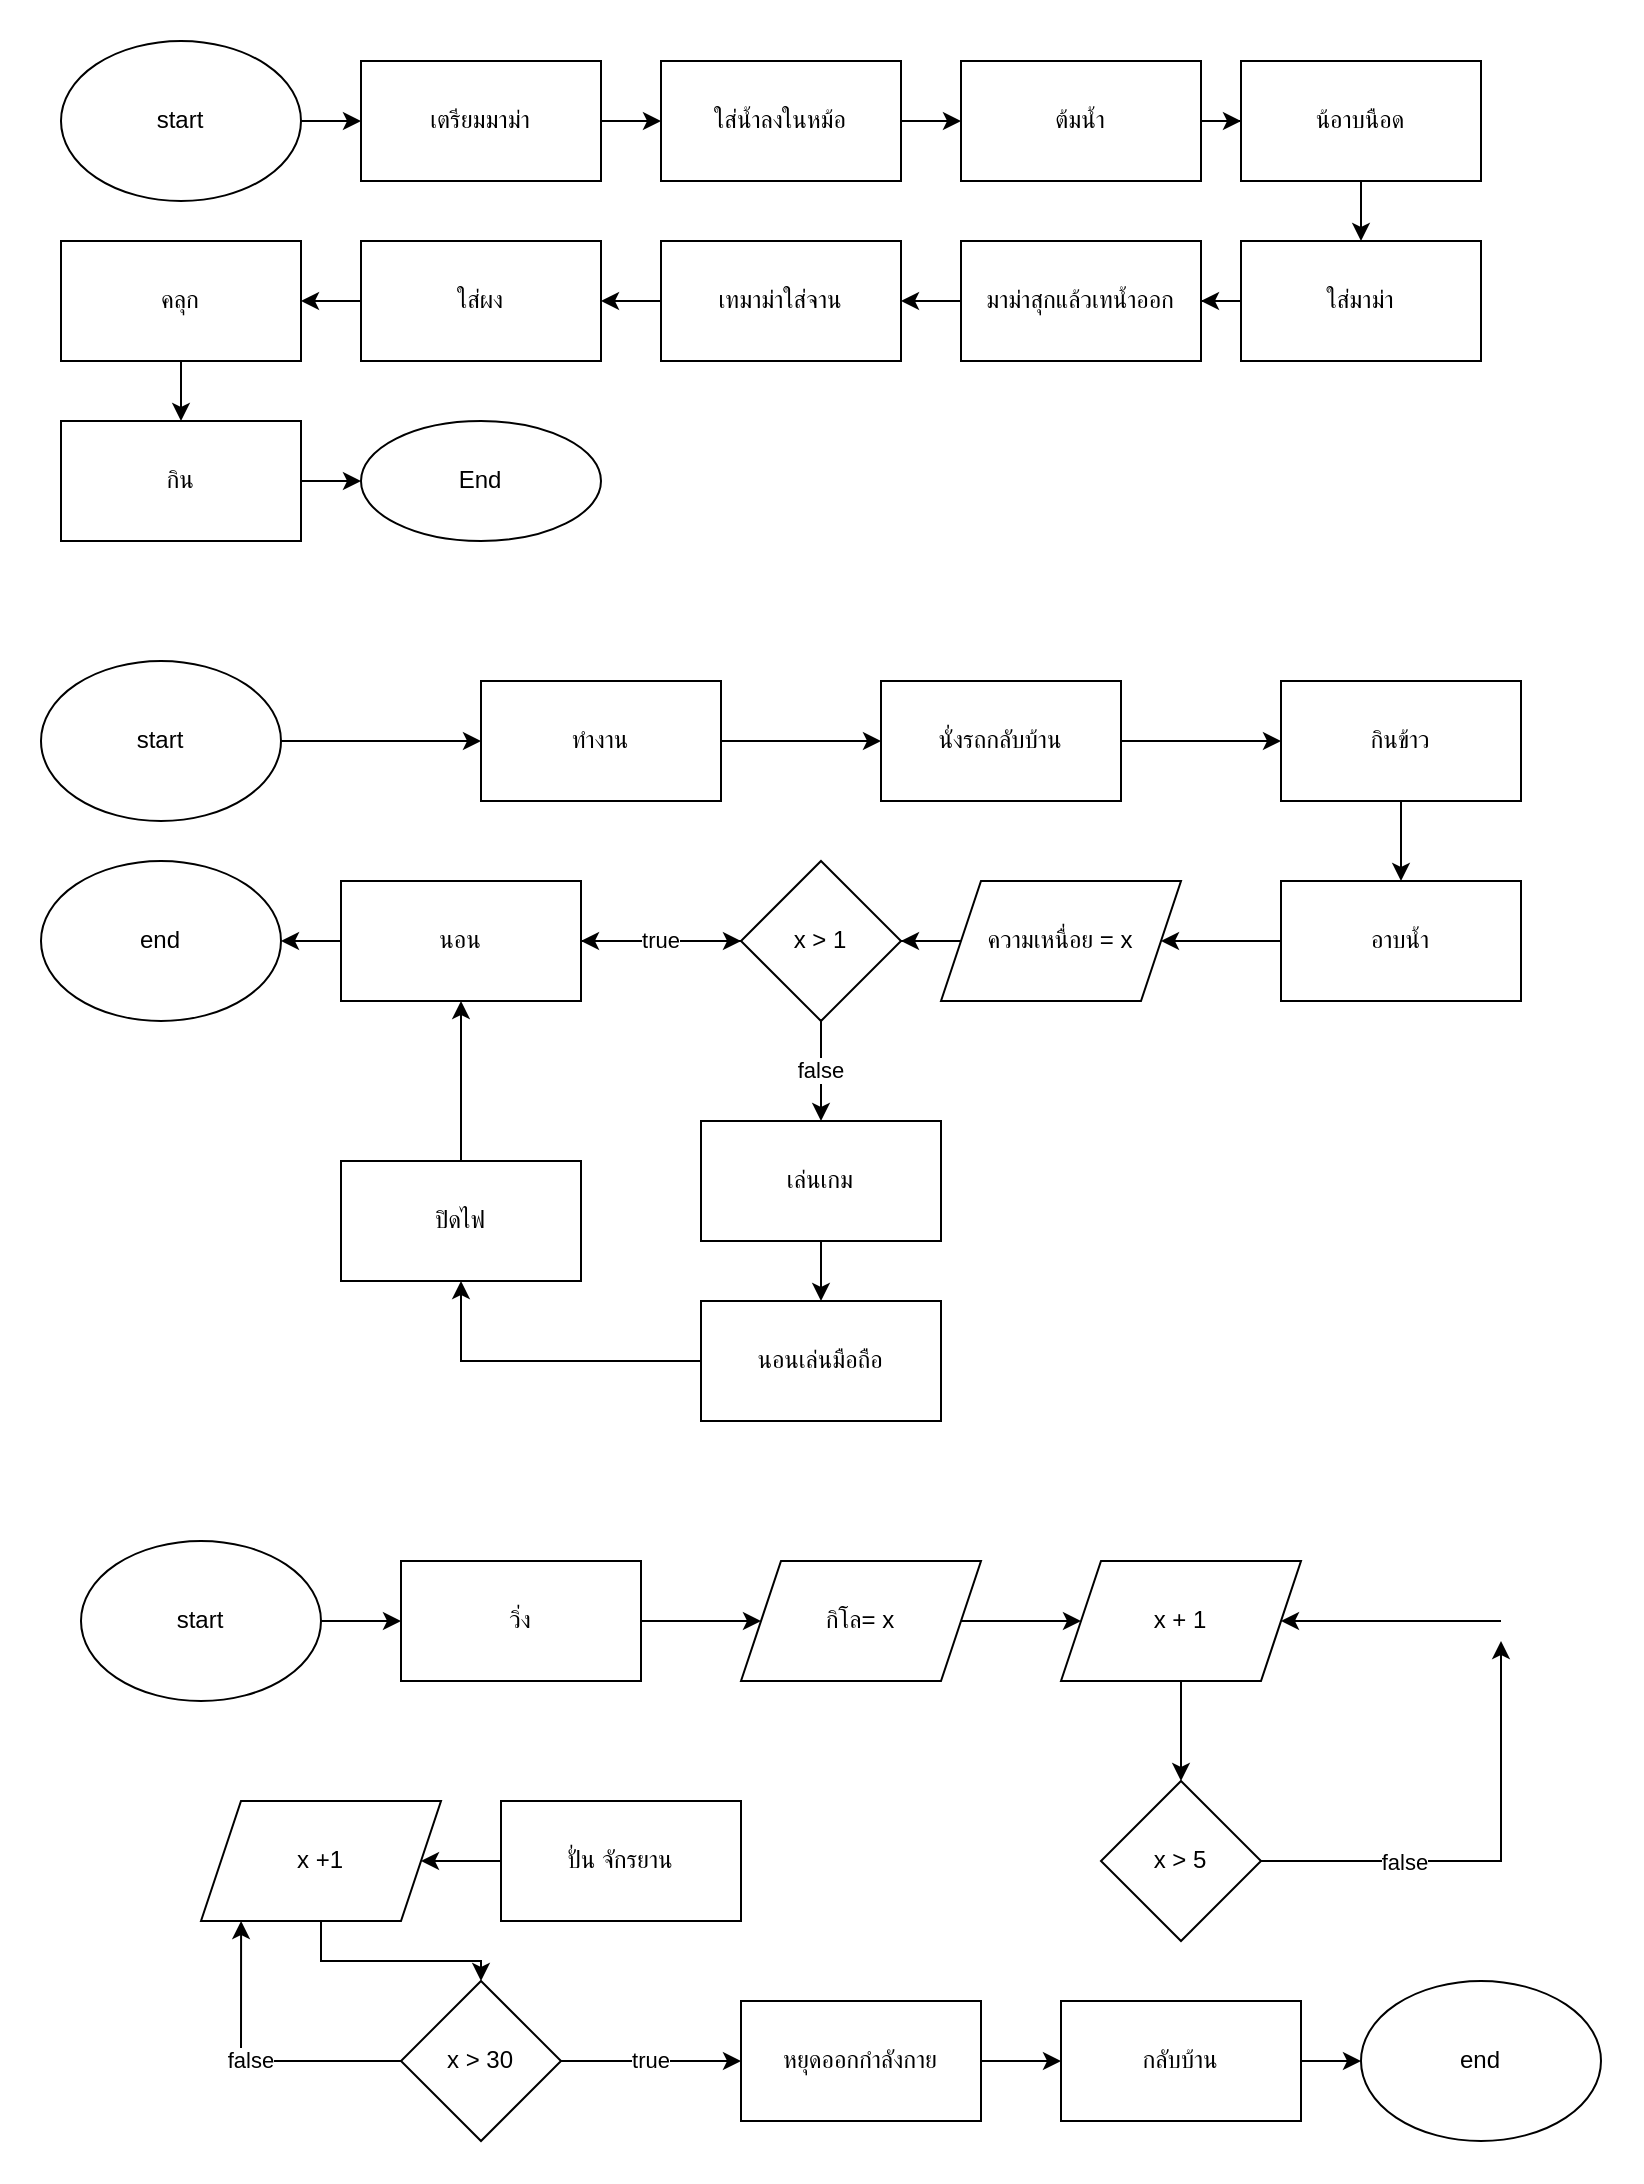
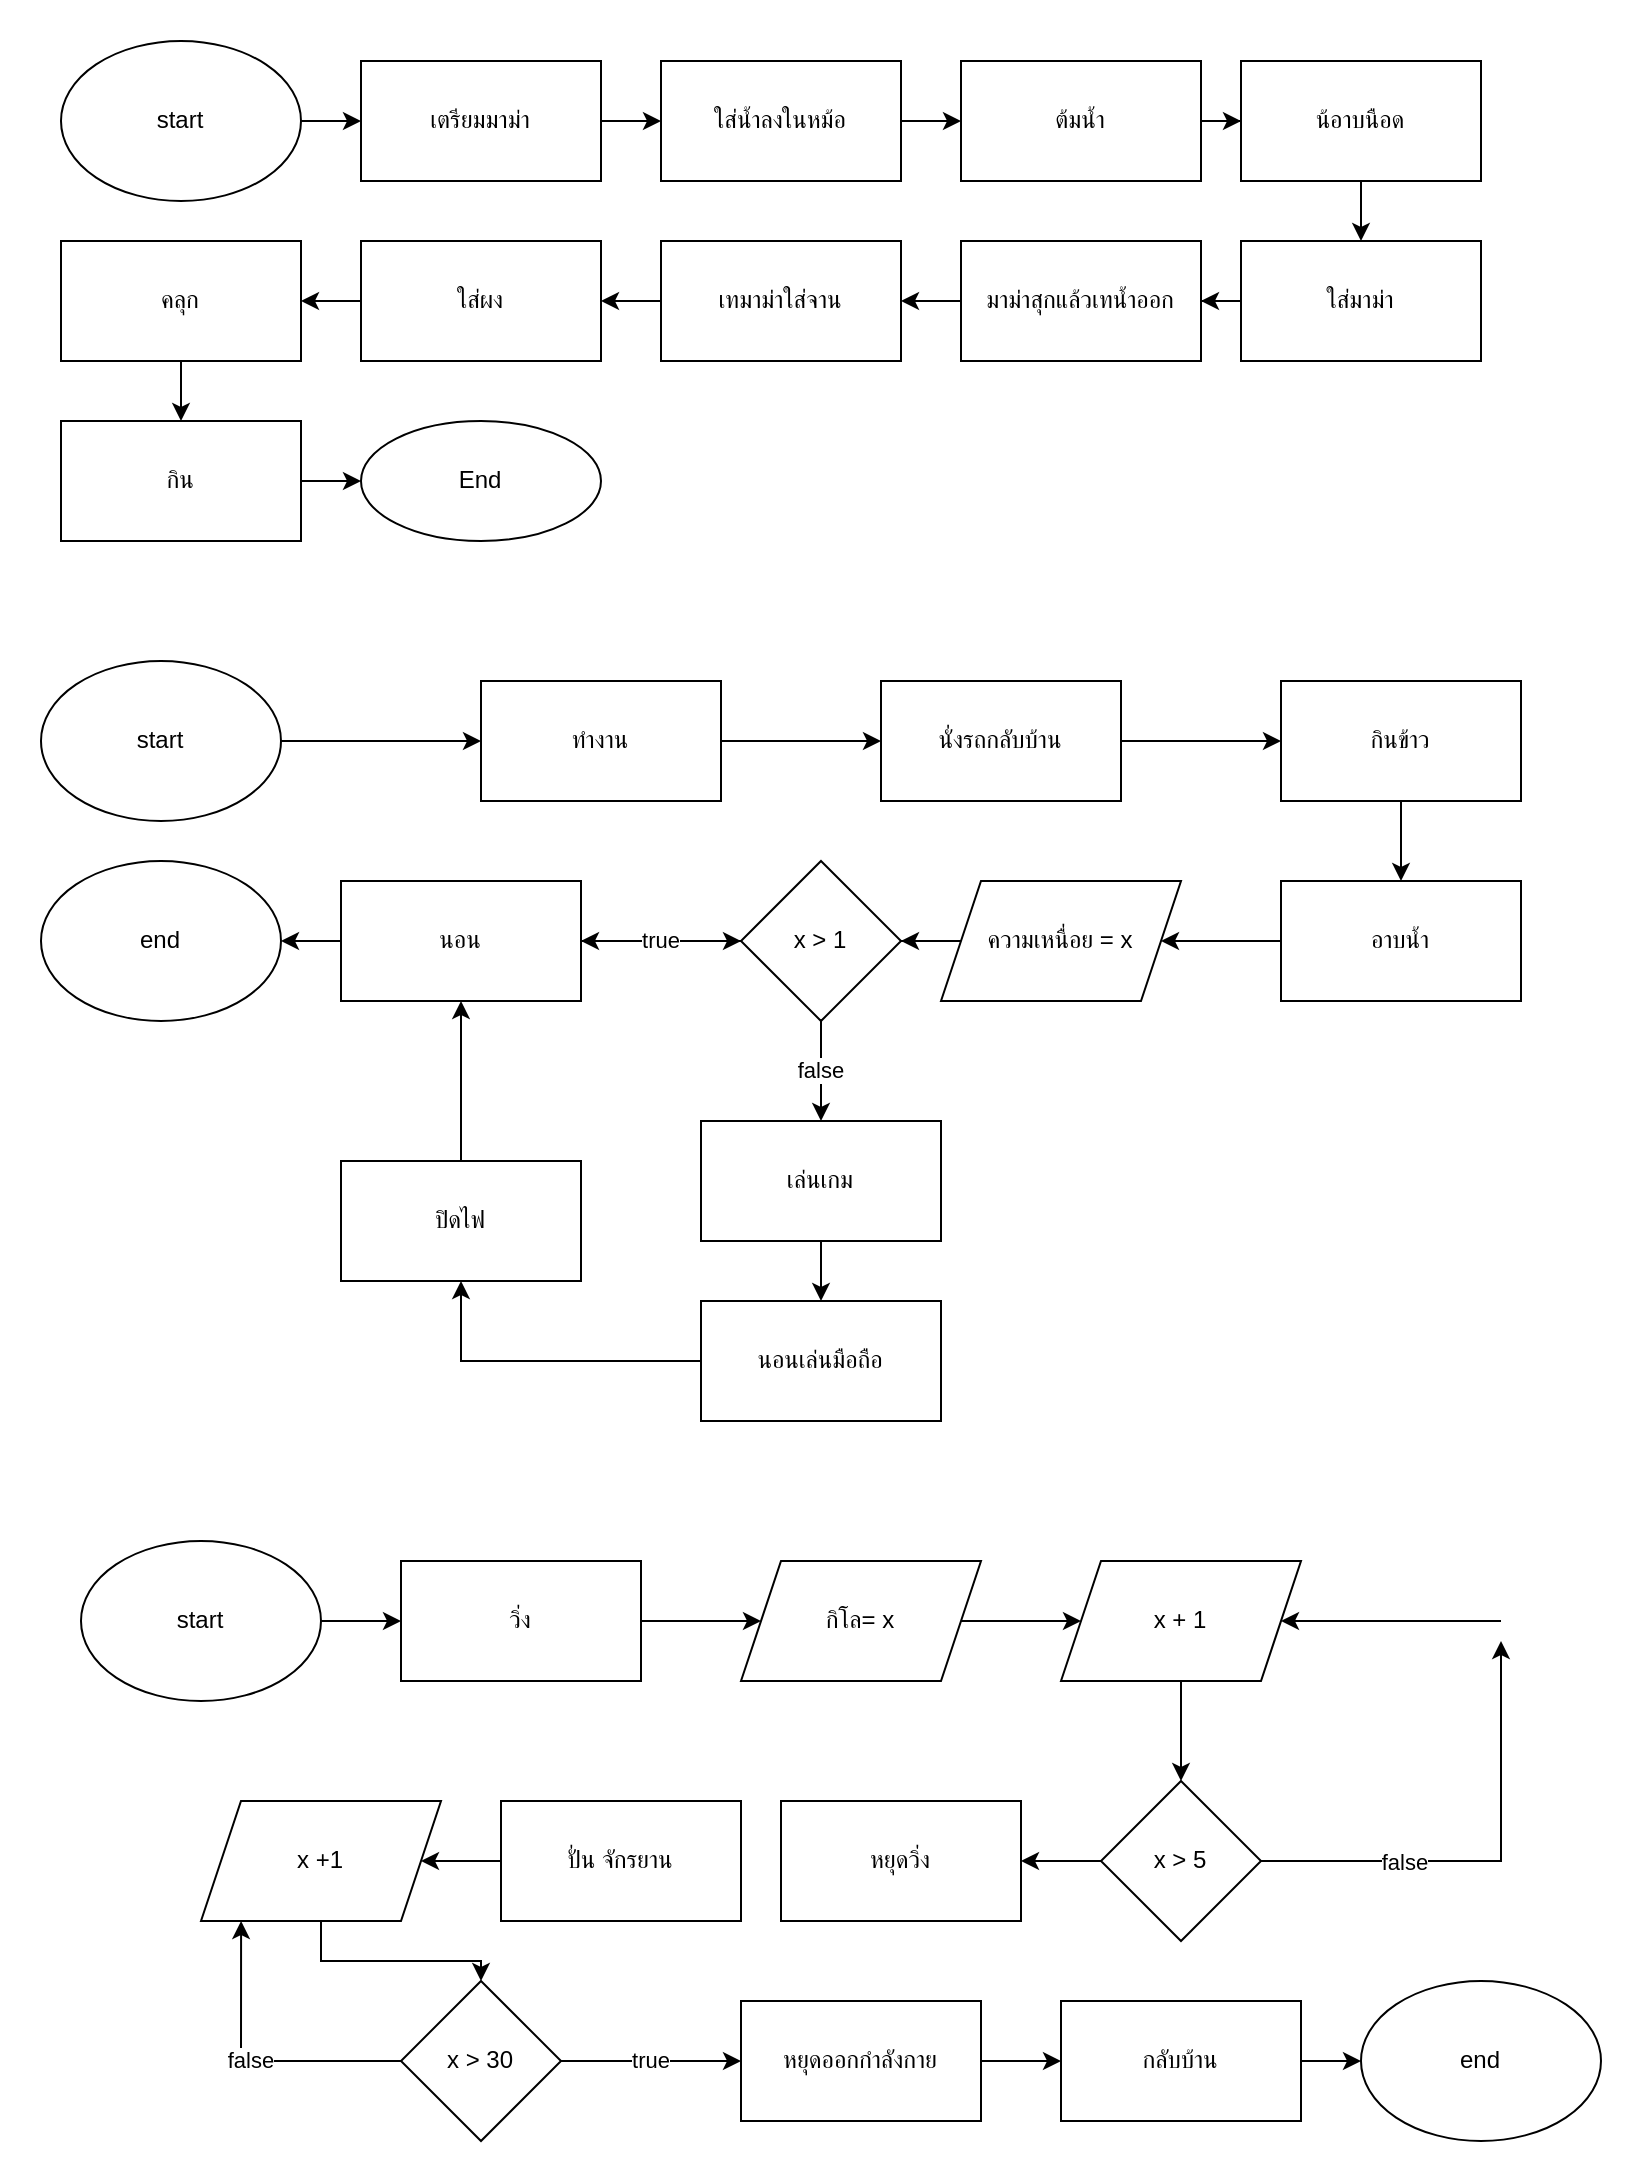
node "หยุดวิ่ง": added
edge "x > 5" -> "หยุดวิ่ง": added
